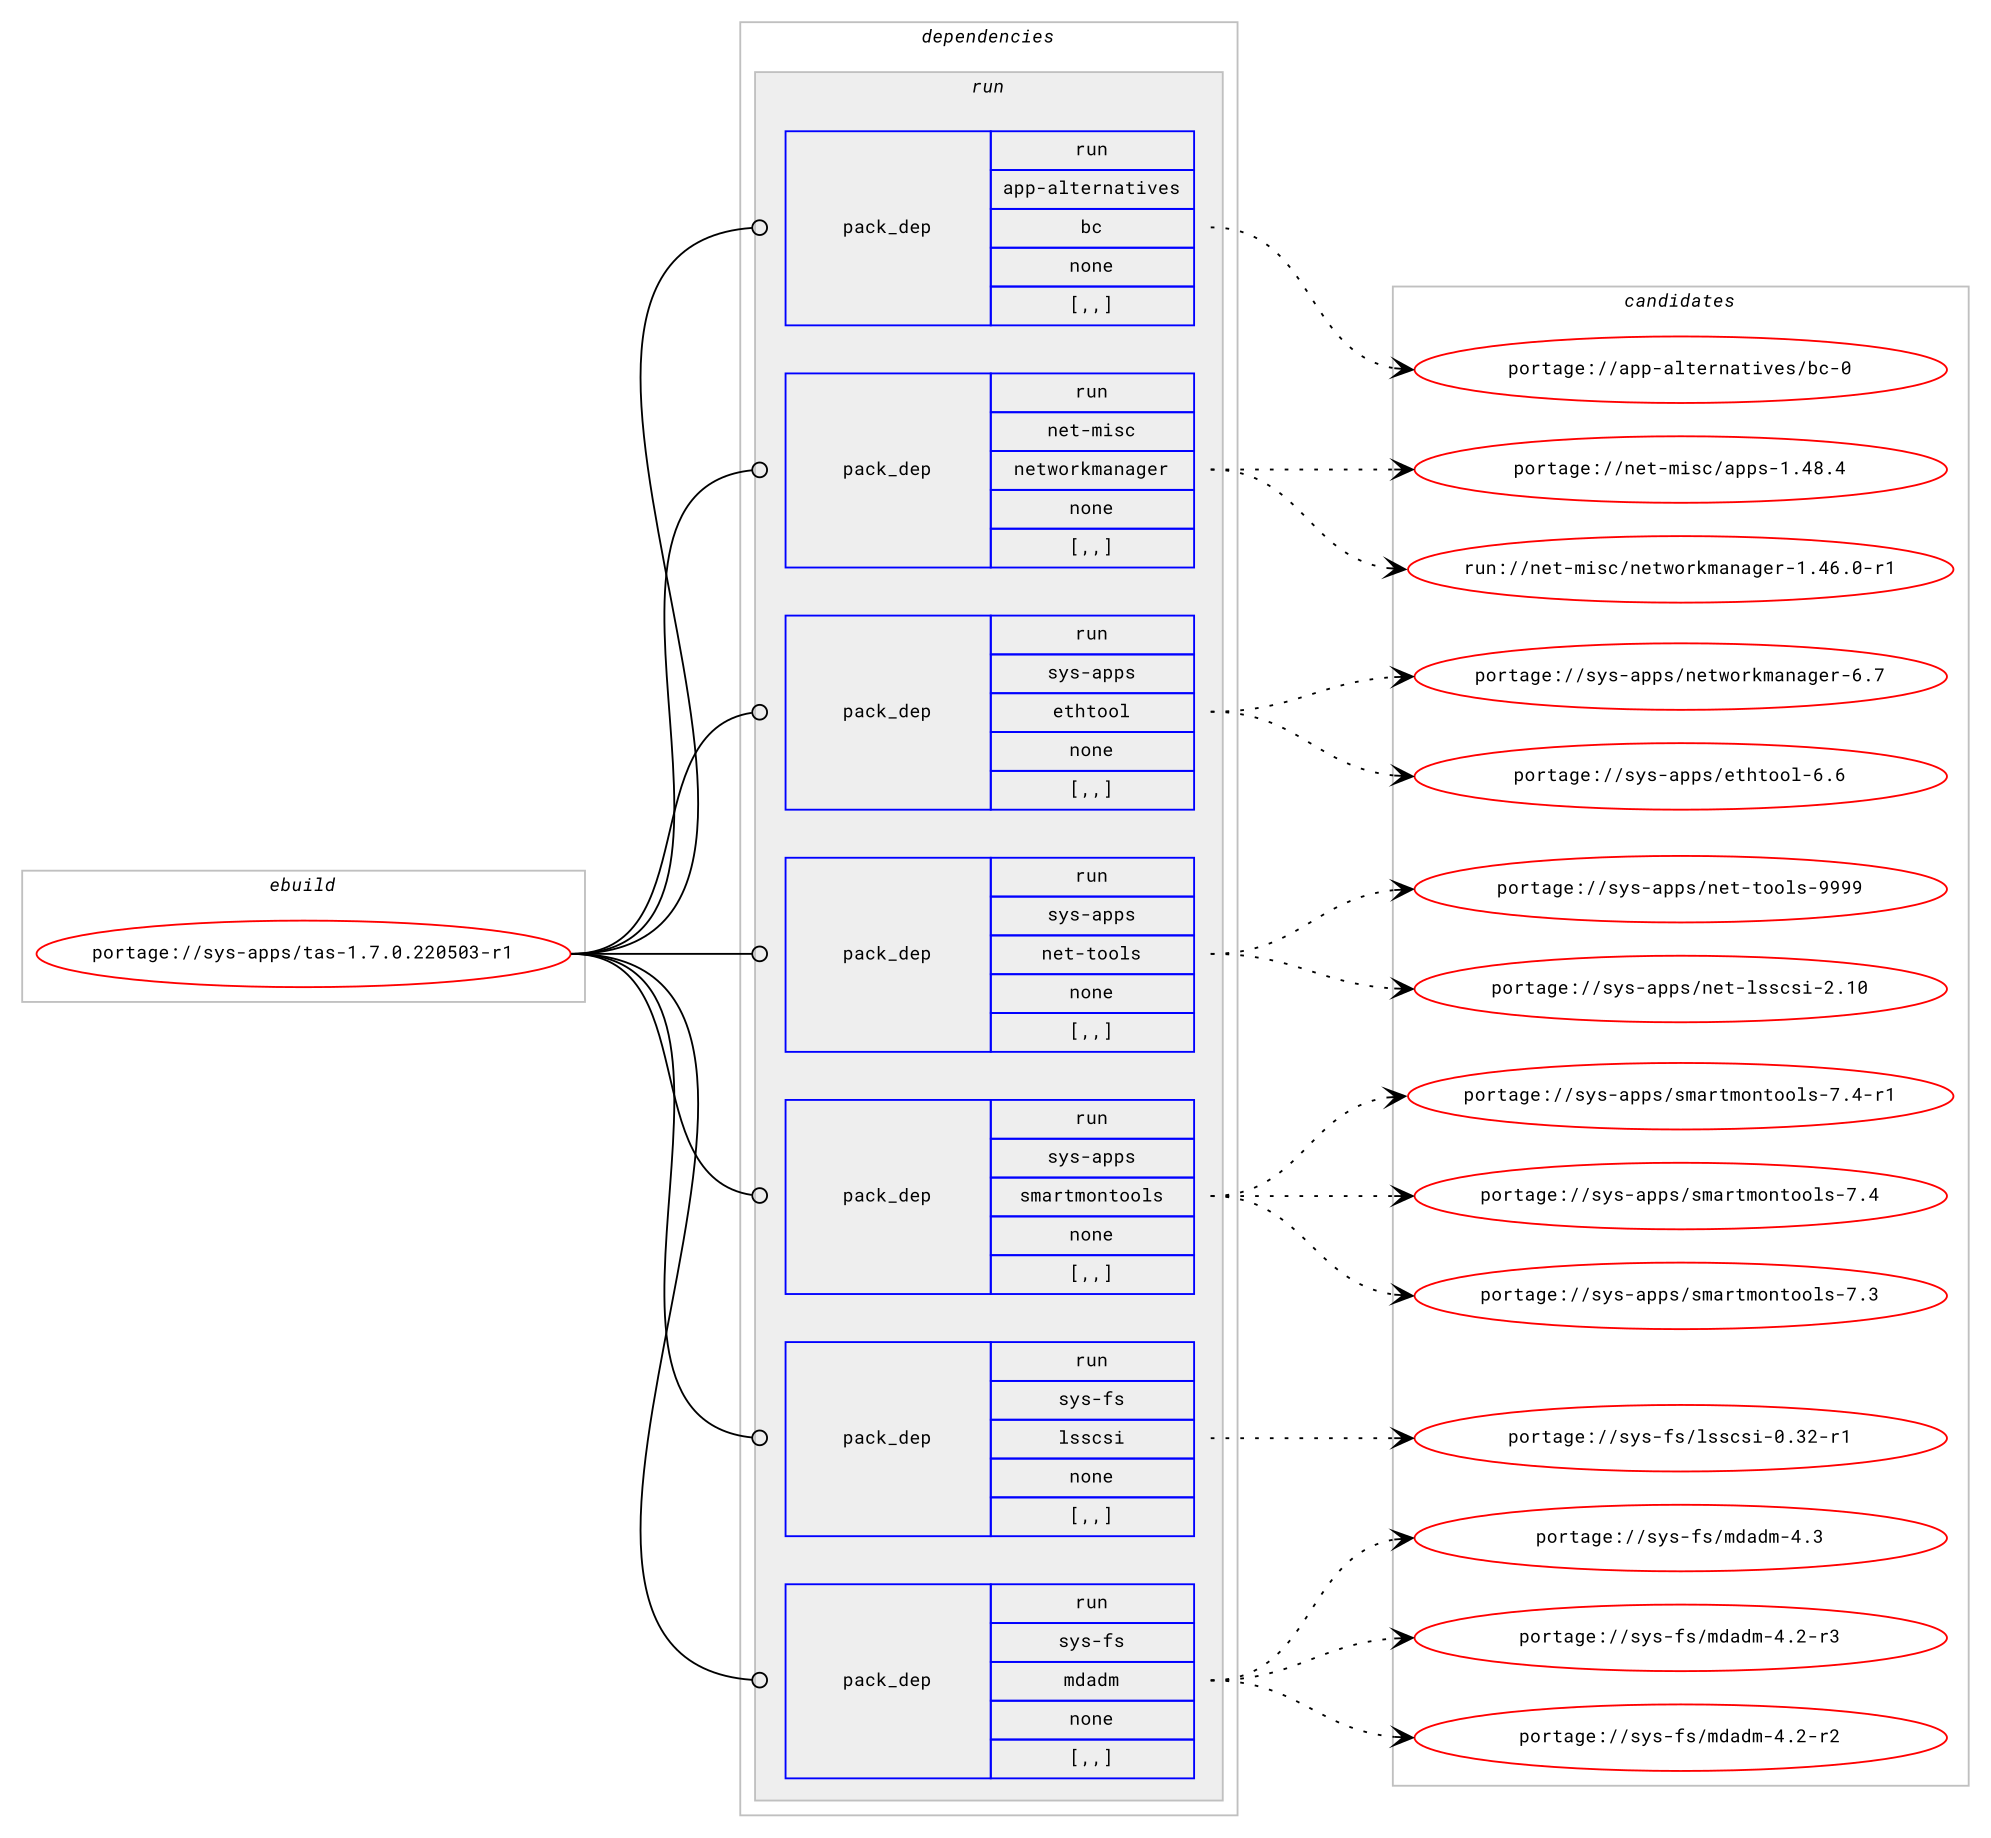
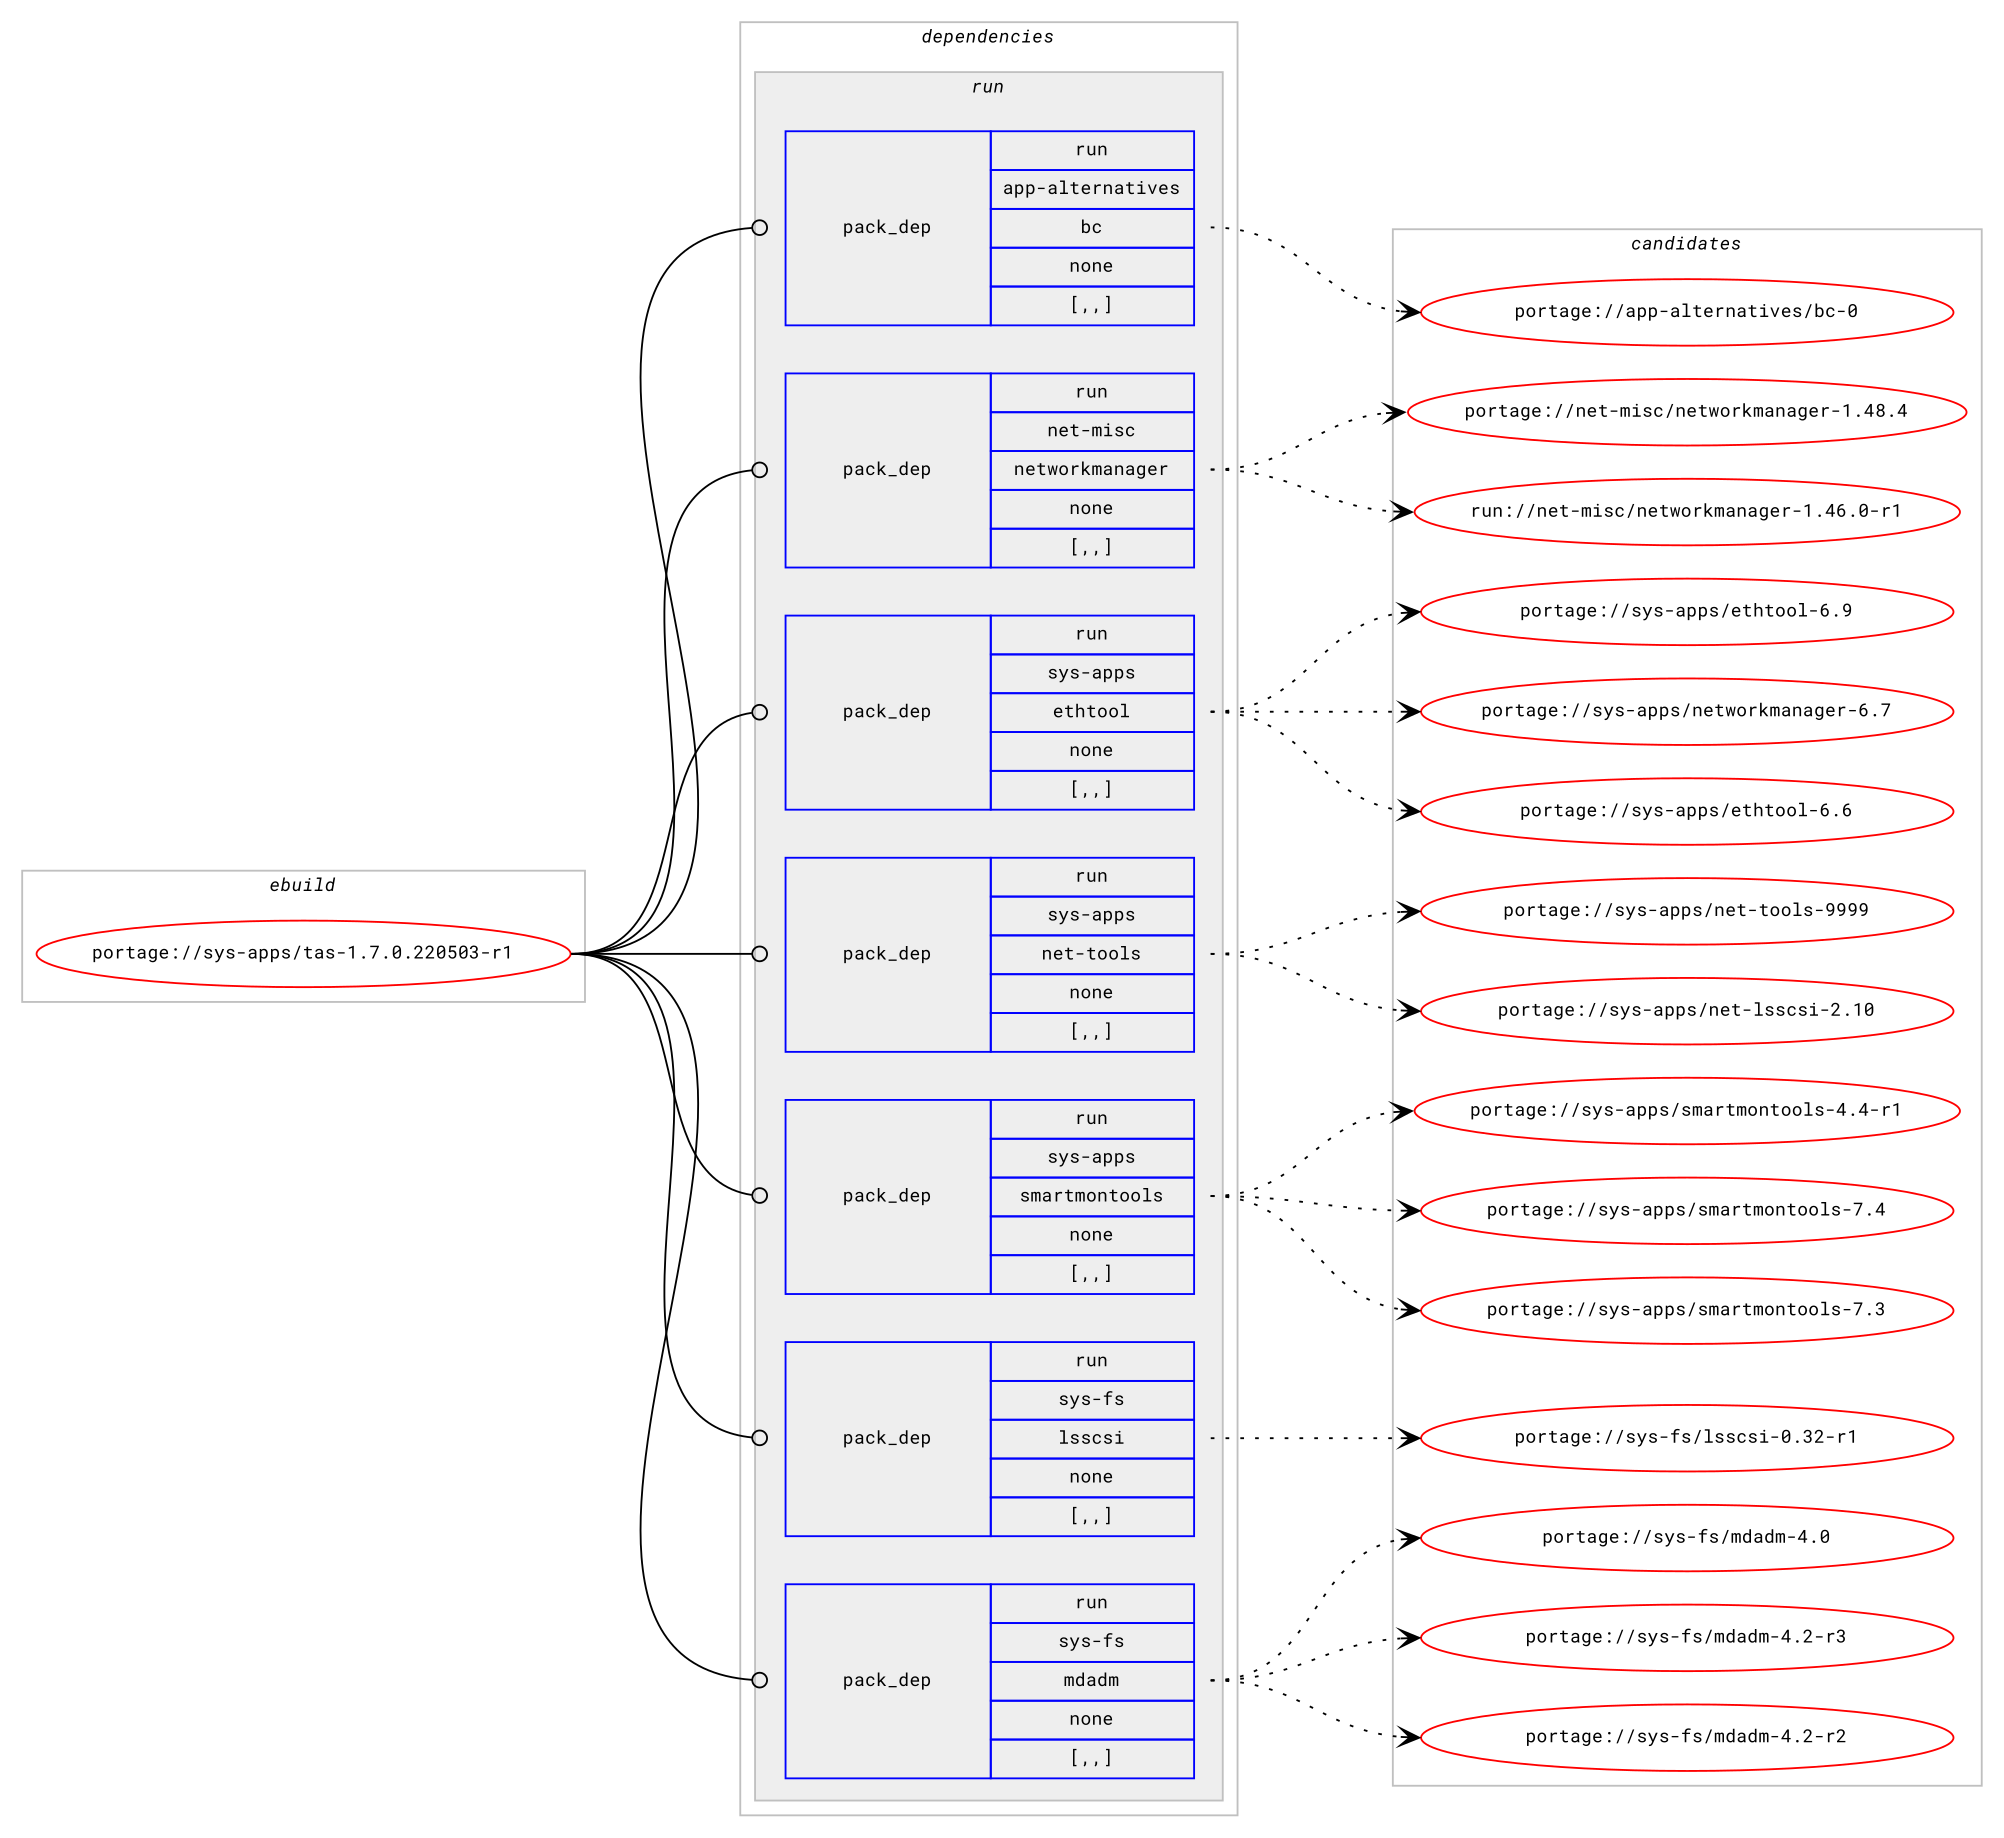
node "portage://net-misc/apps-1.48.4": label "portage://net-misc/apps-1.48.4" -> "portage://net-misc/networkmanager-1.48.4"
node "portage://sys-apps/ethtool-6.9": added
node "portage://sys-apps/smartmontools-7.4-r1": label "portage://sys-apps/smartmontools-7.4-r1" -> "portage://sys-apps/smartmontools-4.4-r1"
node "portage://sys-fs/mdadm-4.3": label "portage://sys-fs/mdadm-4.3" -> "portage://sys-fs/mdadm-4.0"
